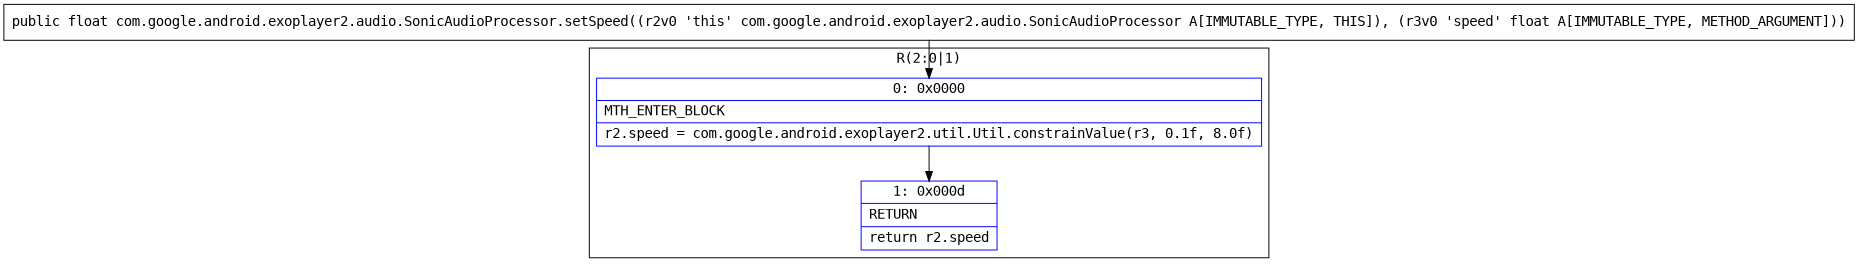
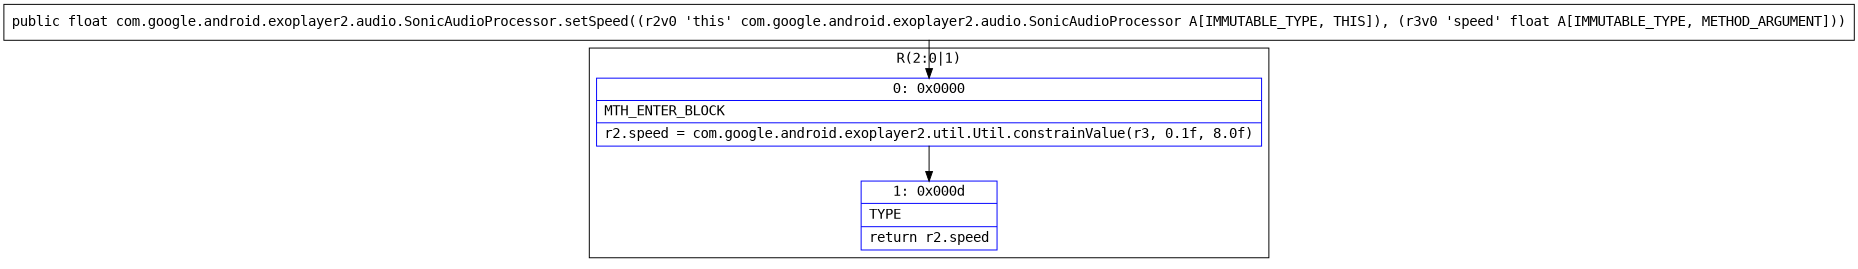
node "1: 0x000d": text "RETURN" -> "TYPE"
